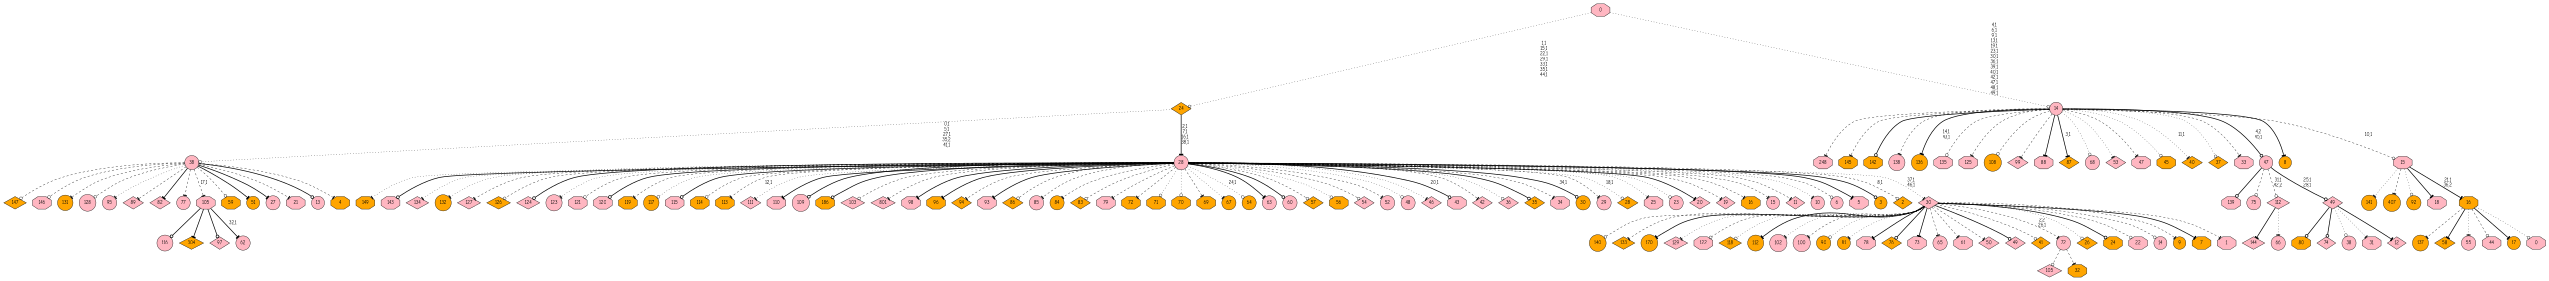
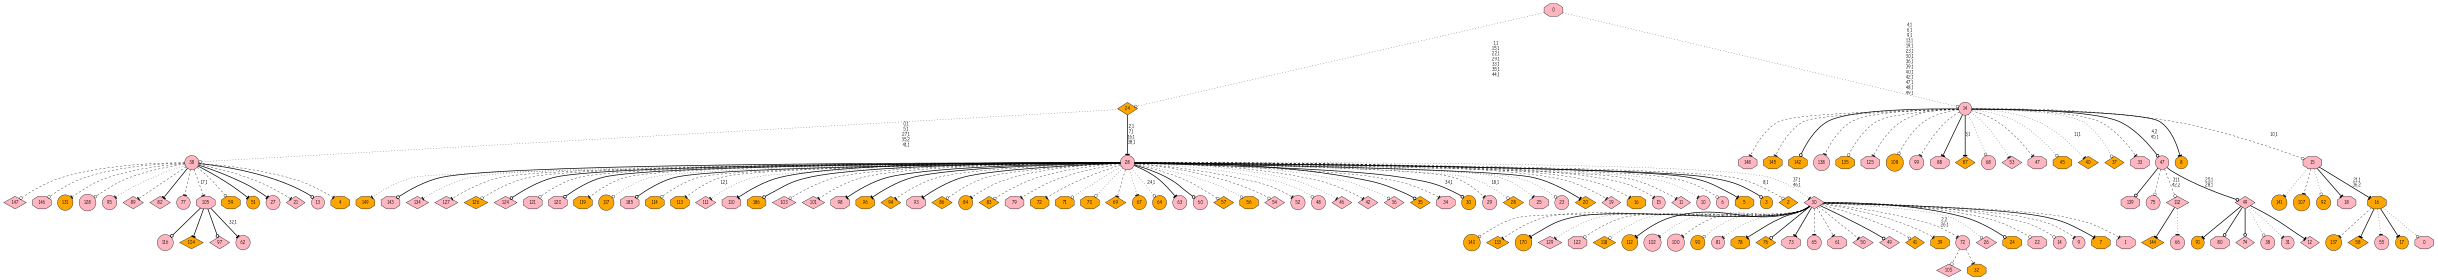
node "248": label "248" -> "148"
node "136": removed
node "135": fillcolor lightpink -> orange
node "99": shape diamond -> circle
node "147": fillcolor orange -> lightpink
node "21": shape octagon -> diamond
node "132": removed
node "123": removed
node "115": label "115" -> "185"
node "109": removed
node "801": label "801" -> "101"
node "85": removed
node "69": shape octagon -> diamond
node "43": removed
node "20": fillcolor lightpink -> orange
node "5": fillcolor lightpink -> orange
node "407": label "407" -> "107"
node "304": label "304" -> "104"
node "81": fillcolor orange -> lightpink
node "78": fillcolor lightpink -> orange
node "39": added
node "26": fillcolor orange -> lightpink
node "9": fillcolor orange -> lightpink
node "91": added
node "144": fillcolor lightpink -> orange
node "80": fillcolor orange -> lightpink
node "31": shape octagon -> circle
node "44": removed
